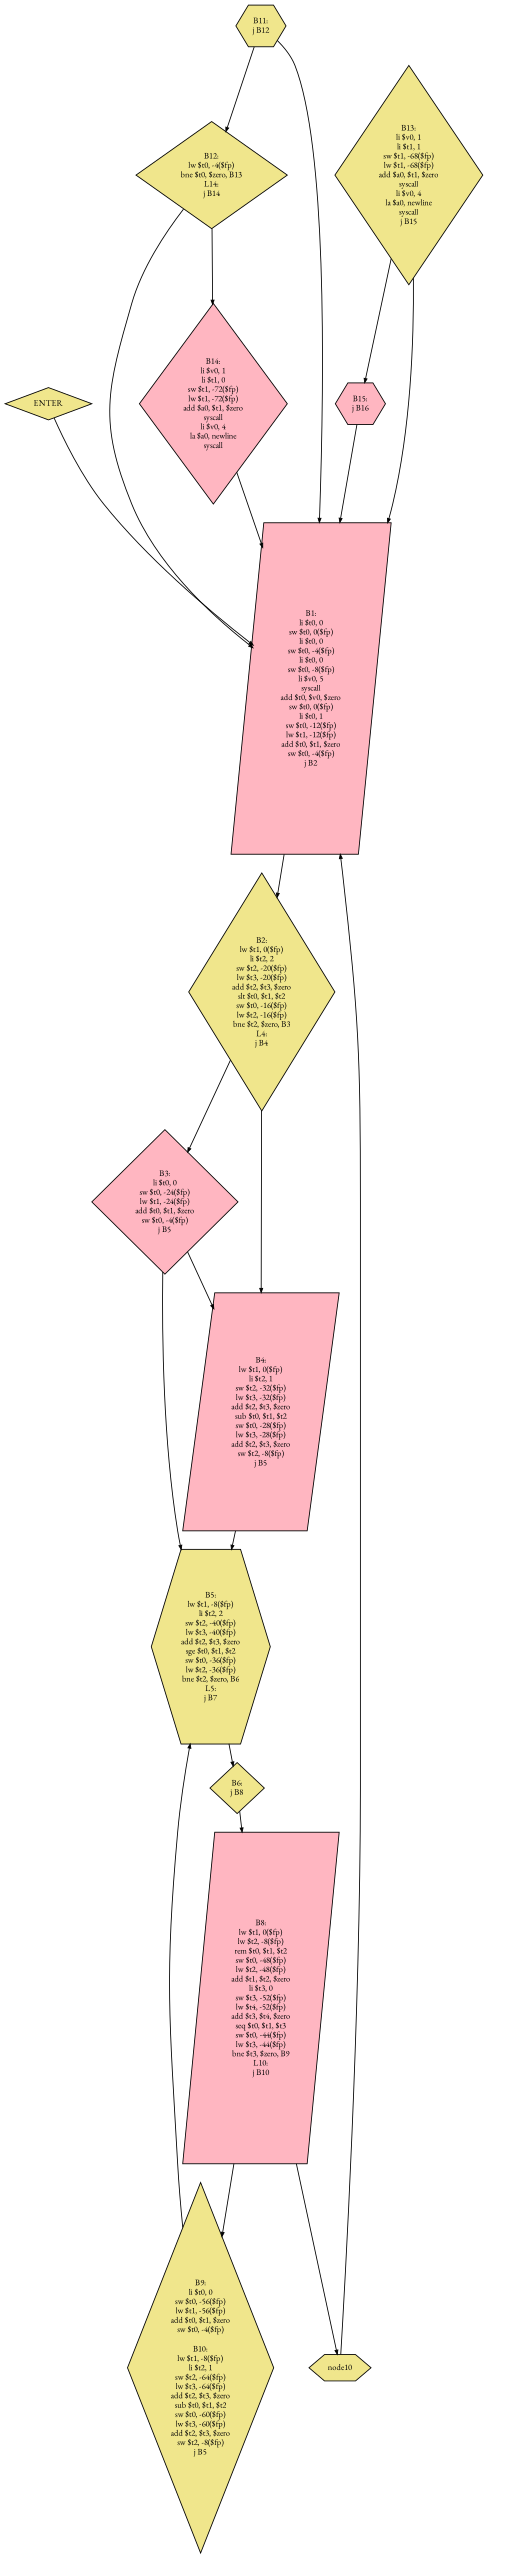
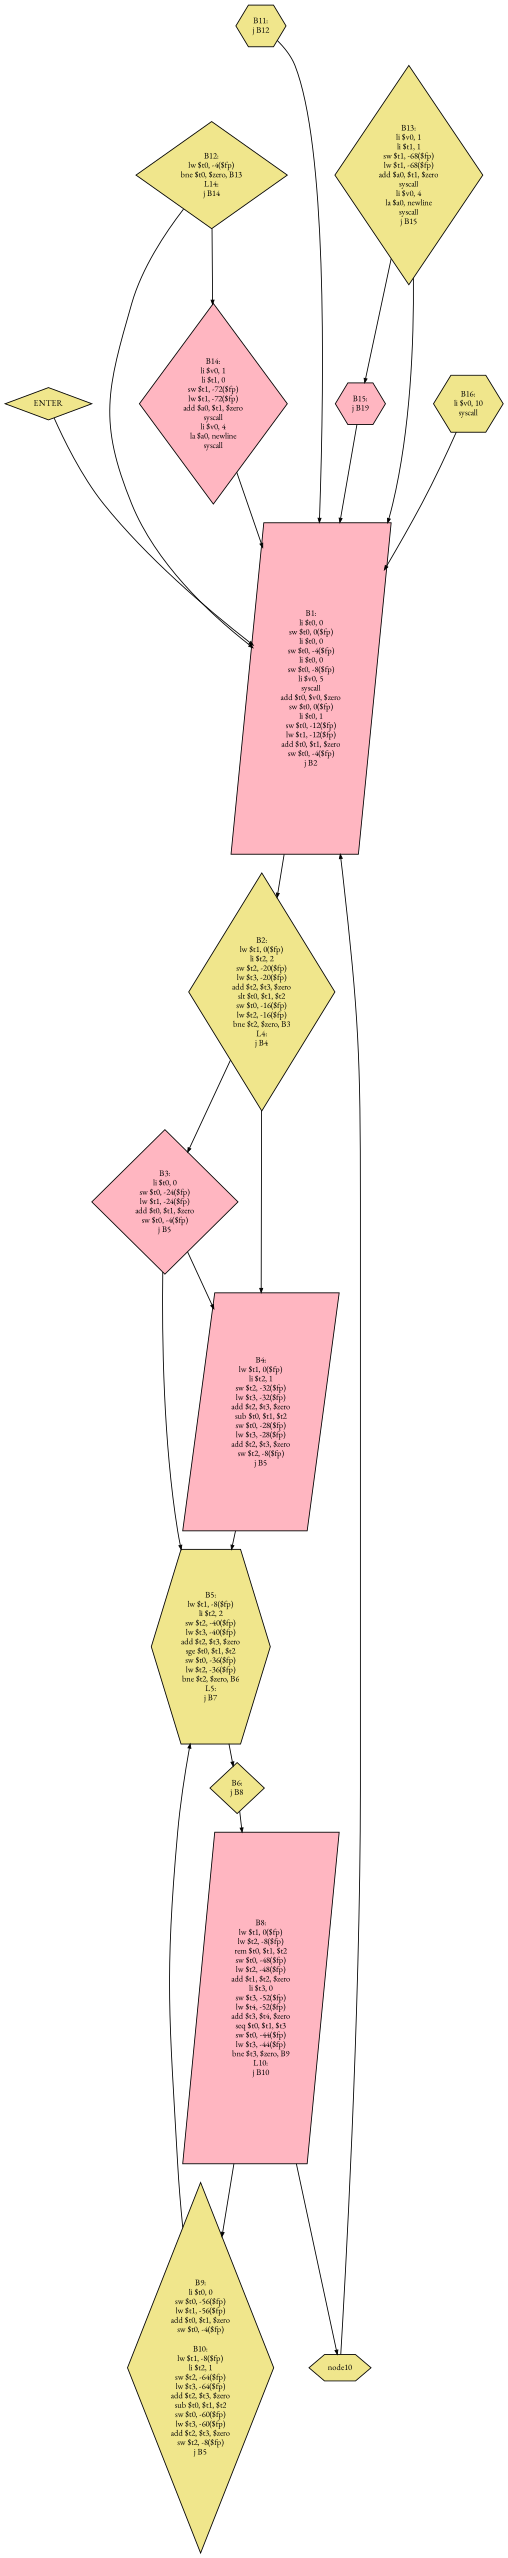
edge "B11: j B12" -> "B12: lw $t0, -4($fp) bne $t0, $zero, B13 L14: j B14": removed
node "B15: j B16": label "B15: j B16" -> "B15: j B19"
node "B16: li $v0, 10 syscall": added
